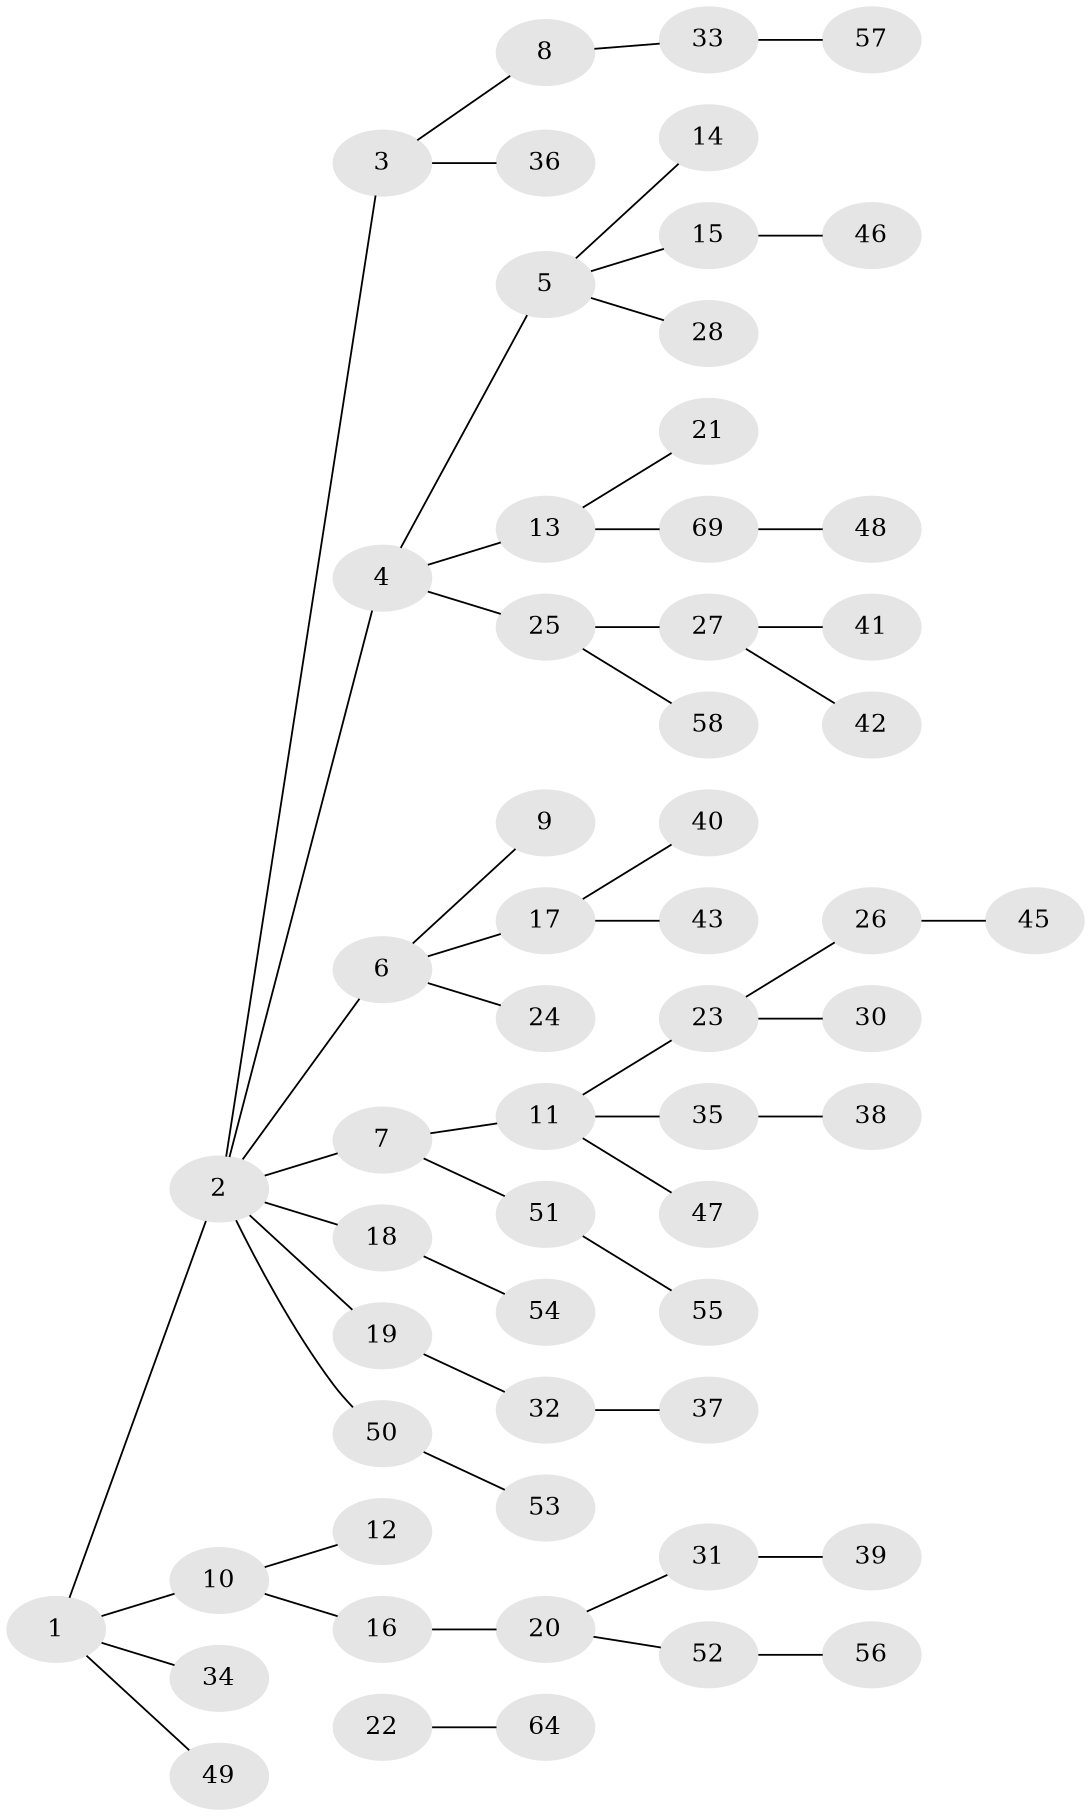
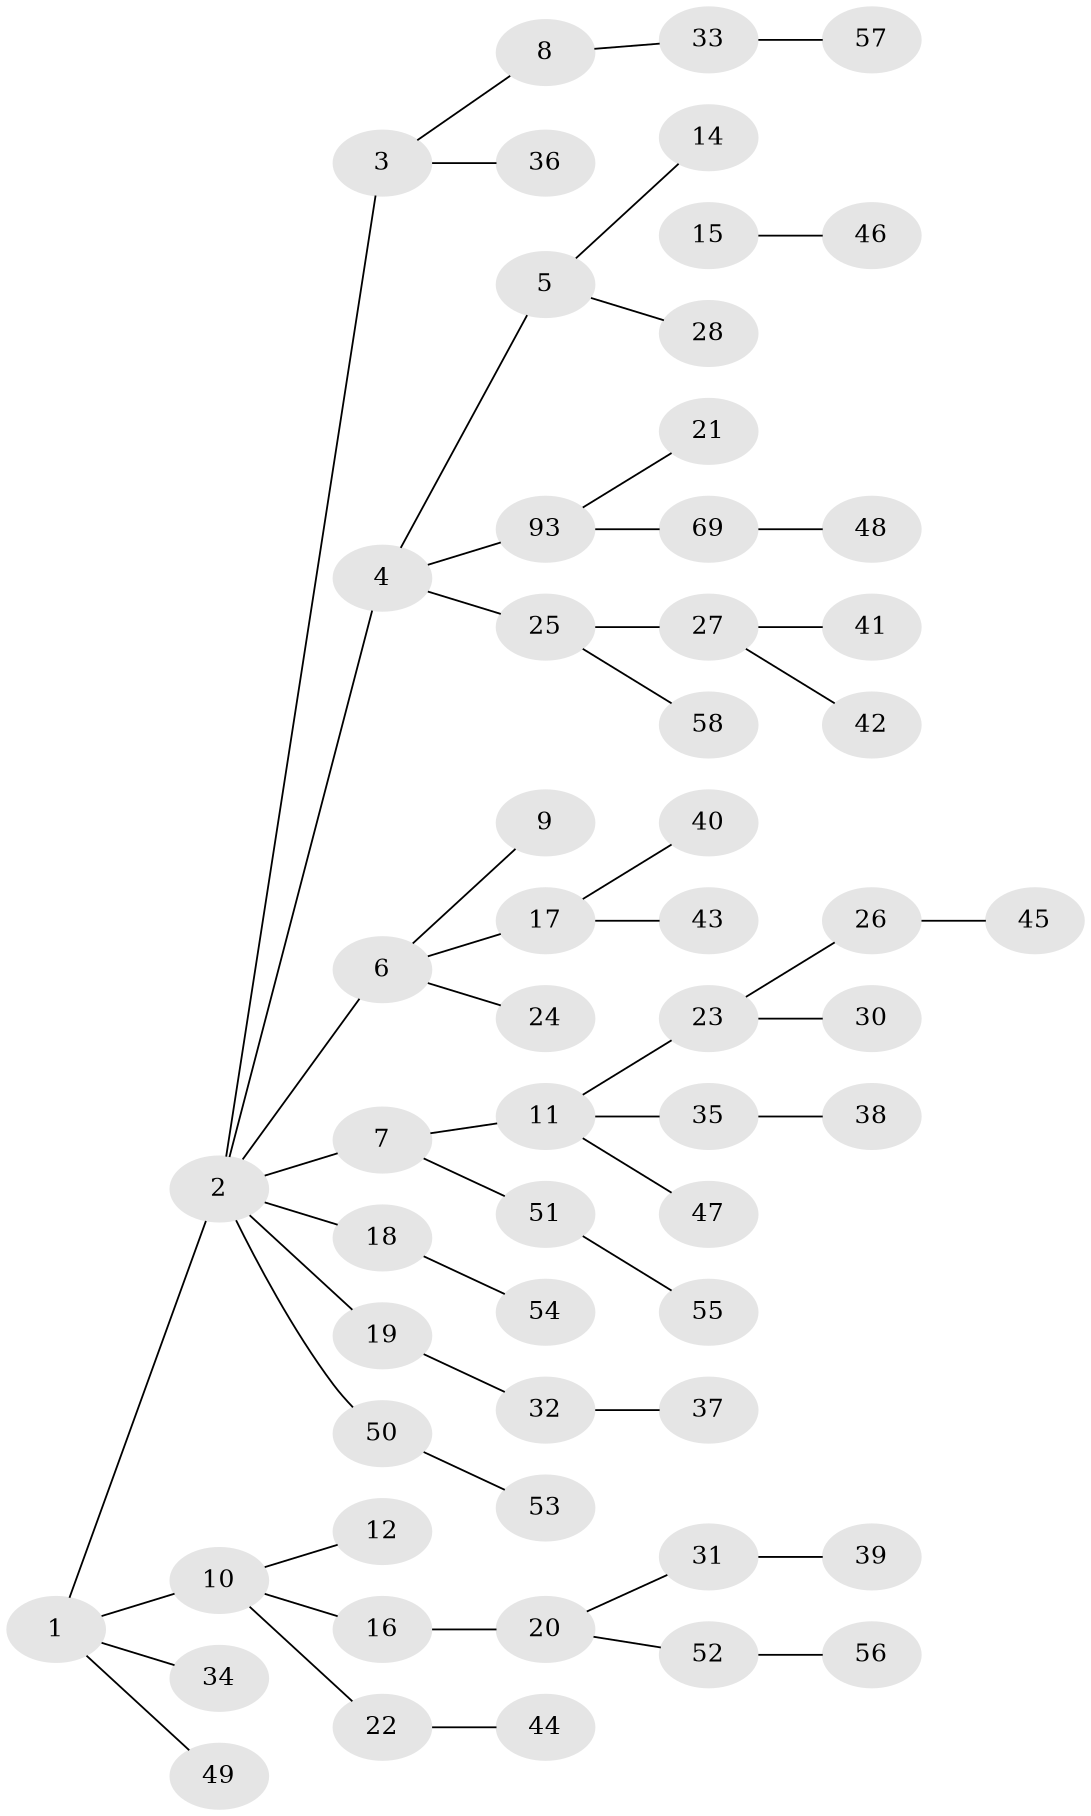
edge "15" -- "5": removed
node "13": label "13" -> "93"
edge "10" -- "22": added
node "64": label "64" -> "44"
